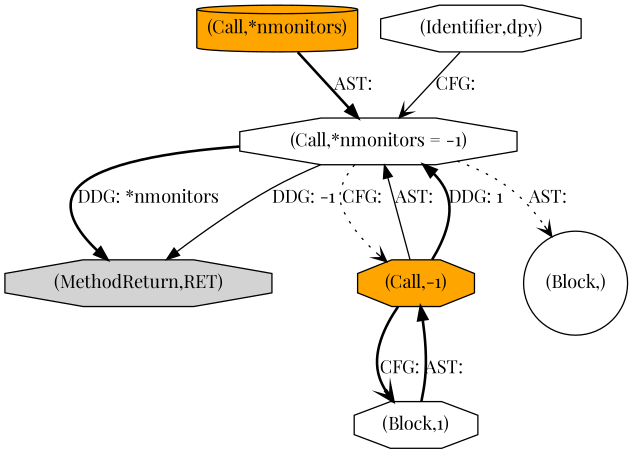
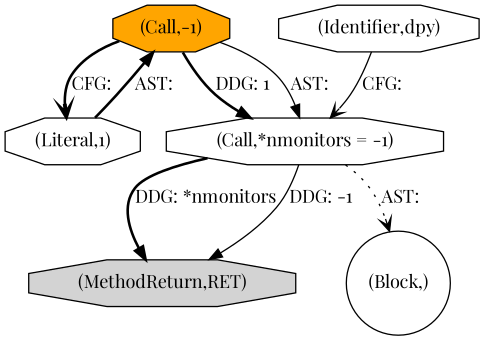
node "(Call,*nmonitors)": removed
edge "(Call,*nmonitors = -1)" -> "(Call,-1)": removed, label "CFG:"
node "(Block,1)": label "(Block,1)" -> "(Literal,1)"
